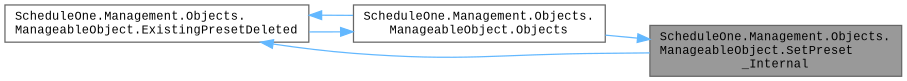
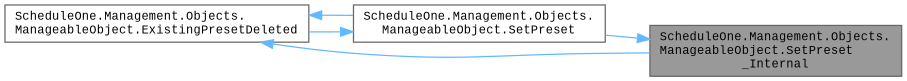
node "ScheduleOne.Management.Objects. ManageableObject.Objects": label "ScheduleOne.Management.Objects. ManageableObject.Objects" -> "ScheduleOne.Management.Objects. ManageableObject.SetPreset"
